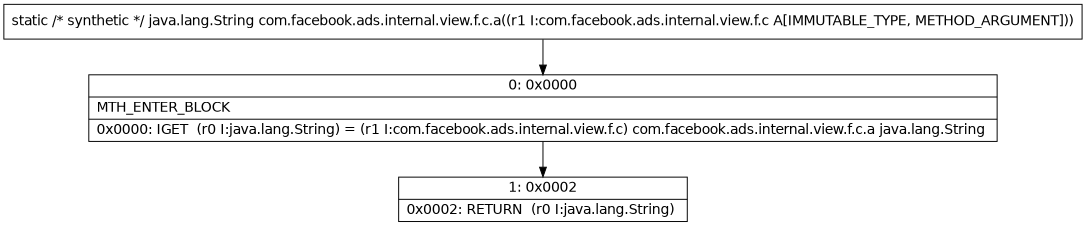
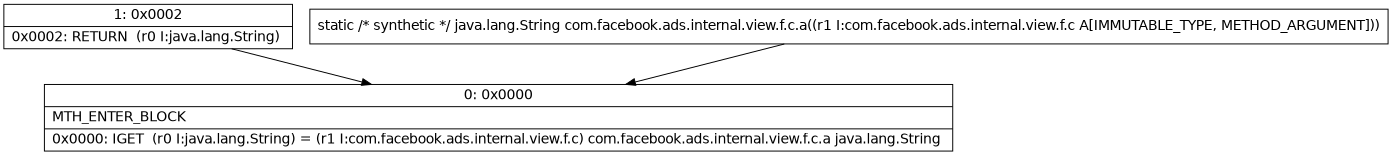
edge "0: 0x0000" -> "1: 0x0002": reversed
